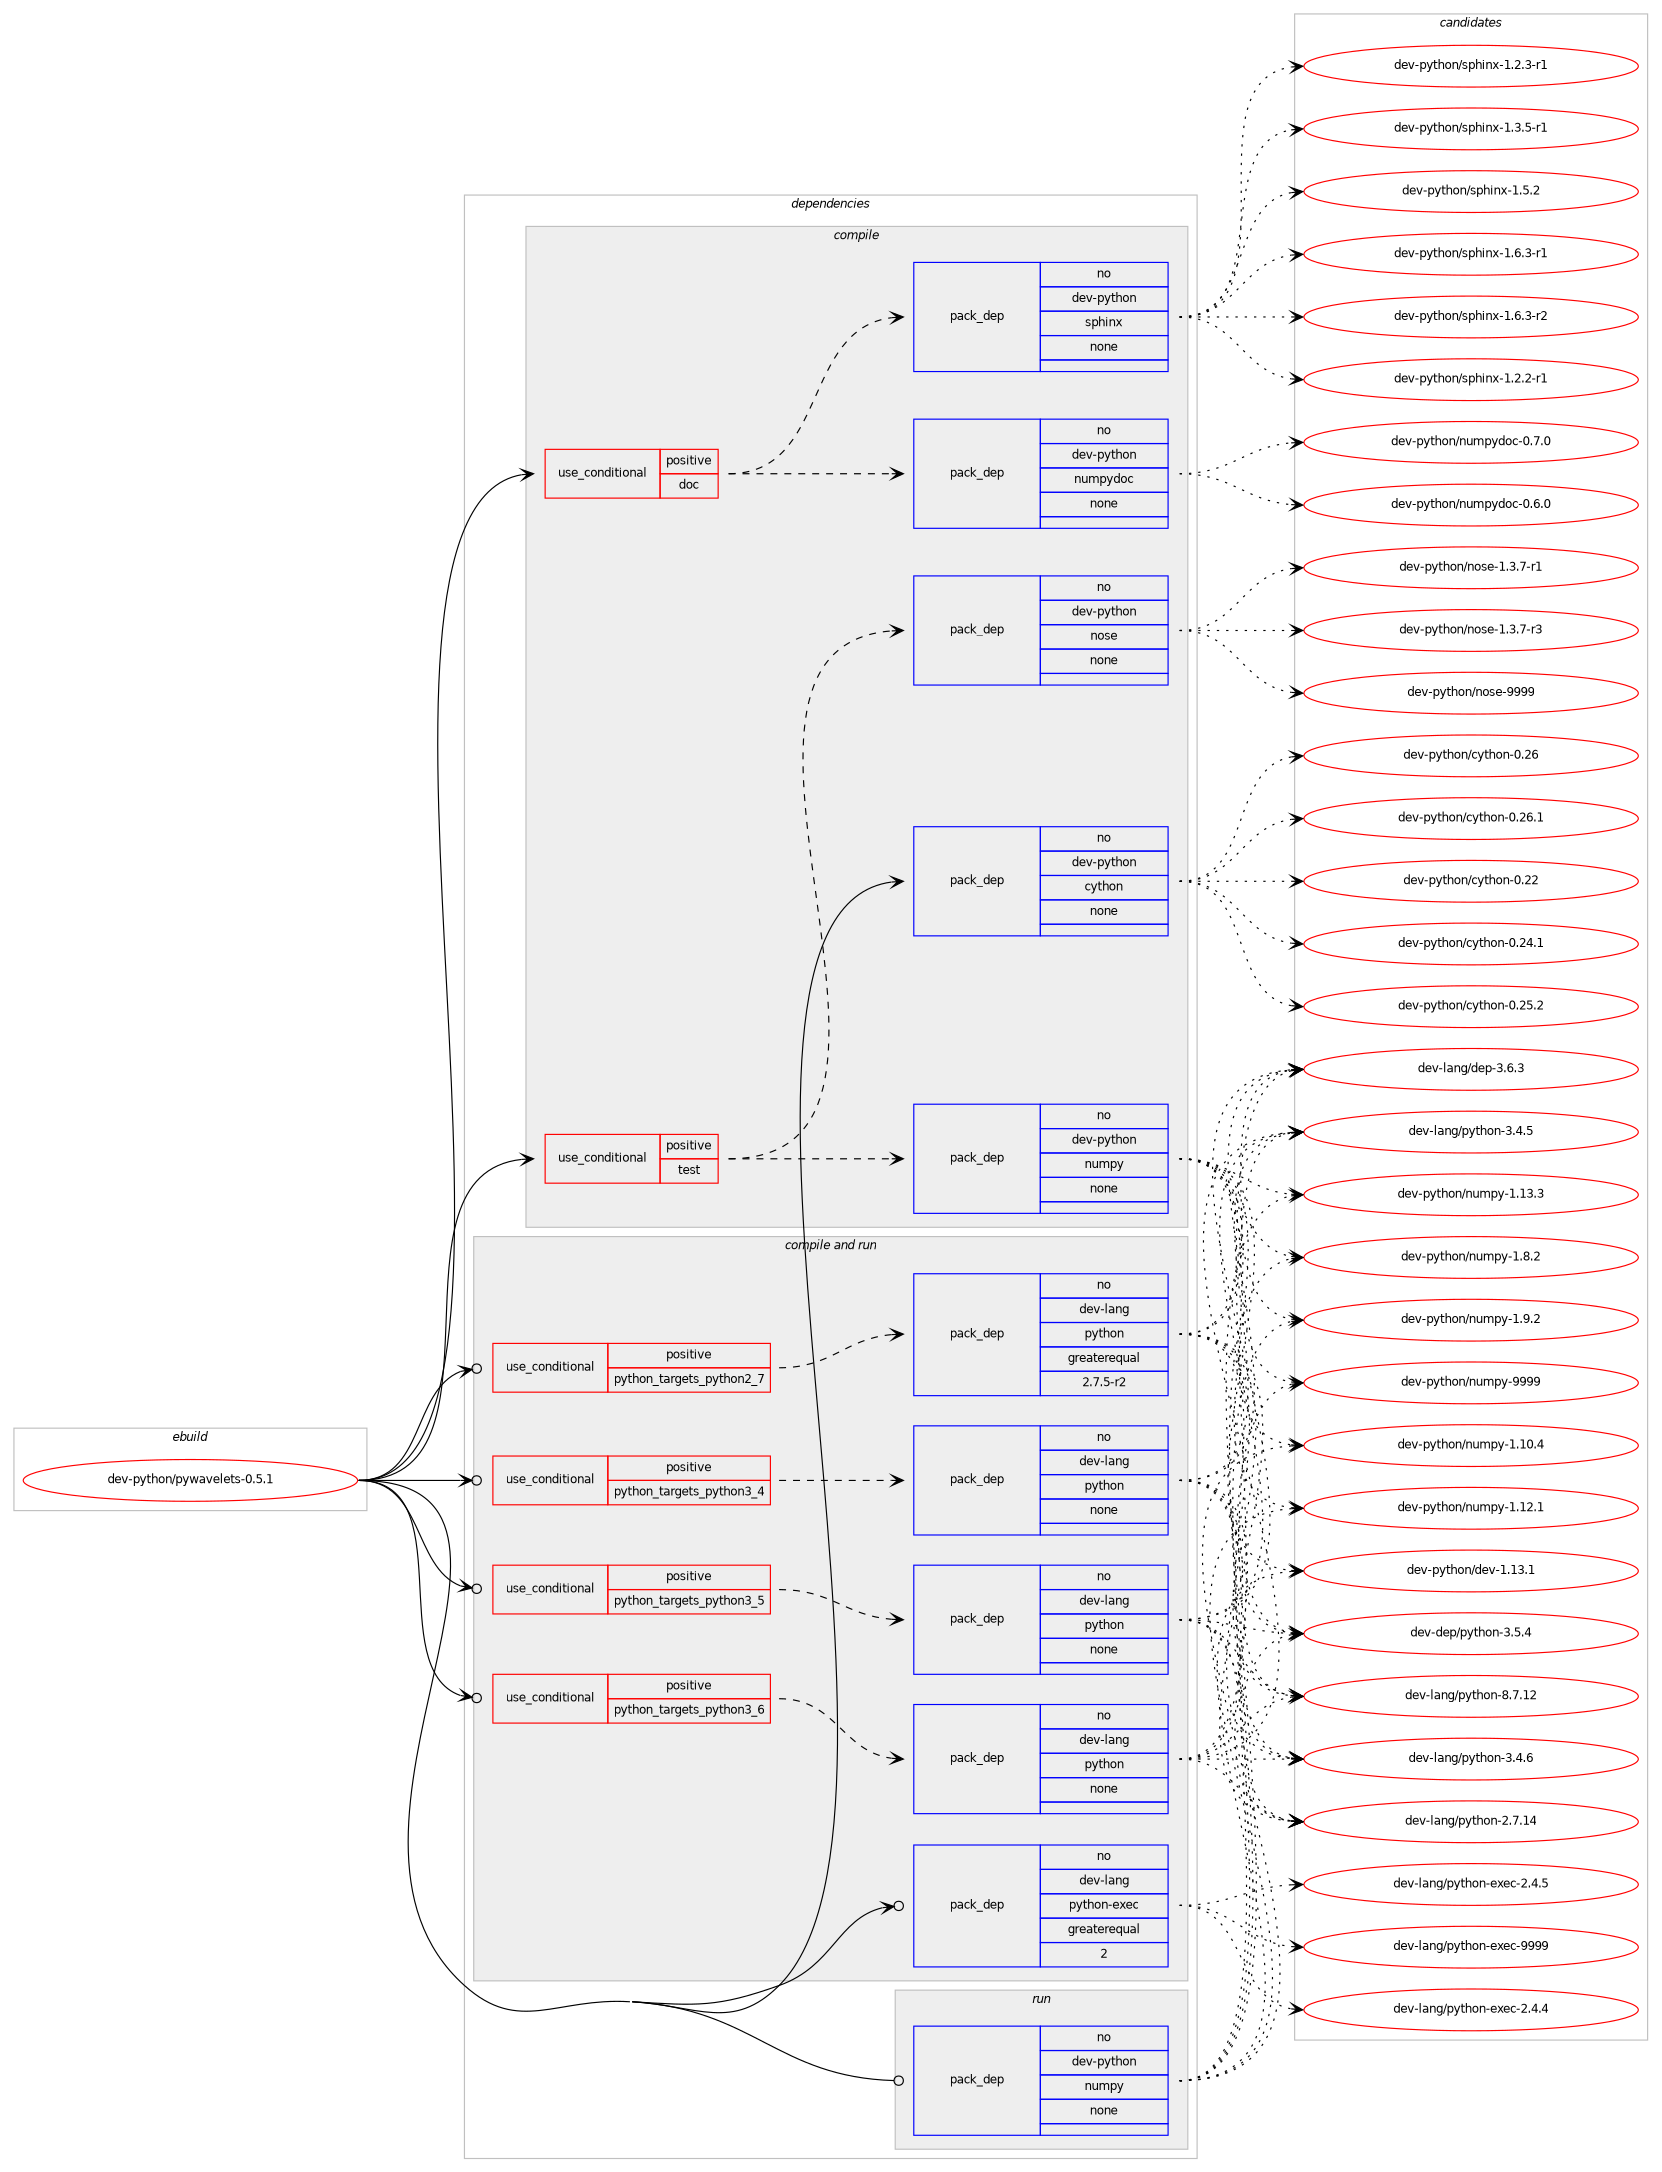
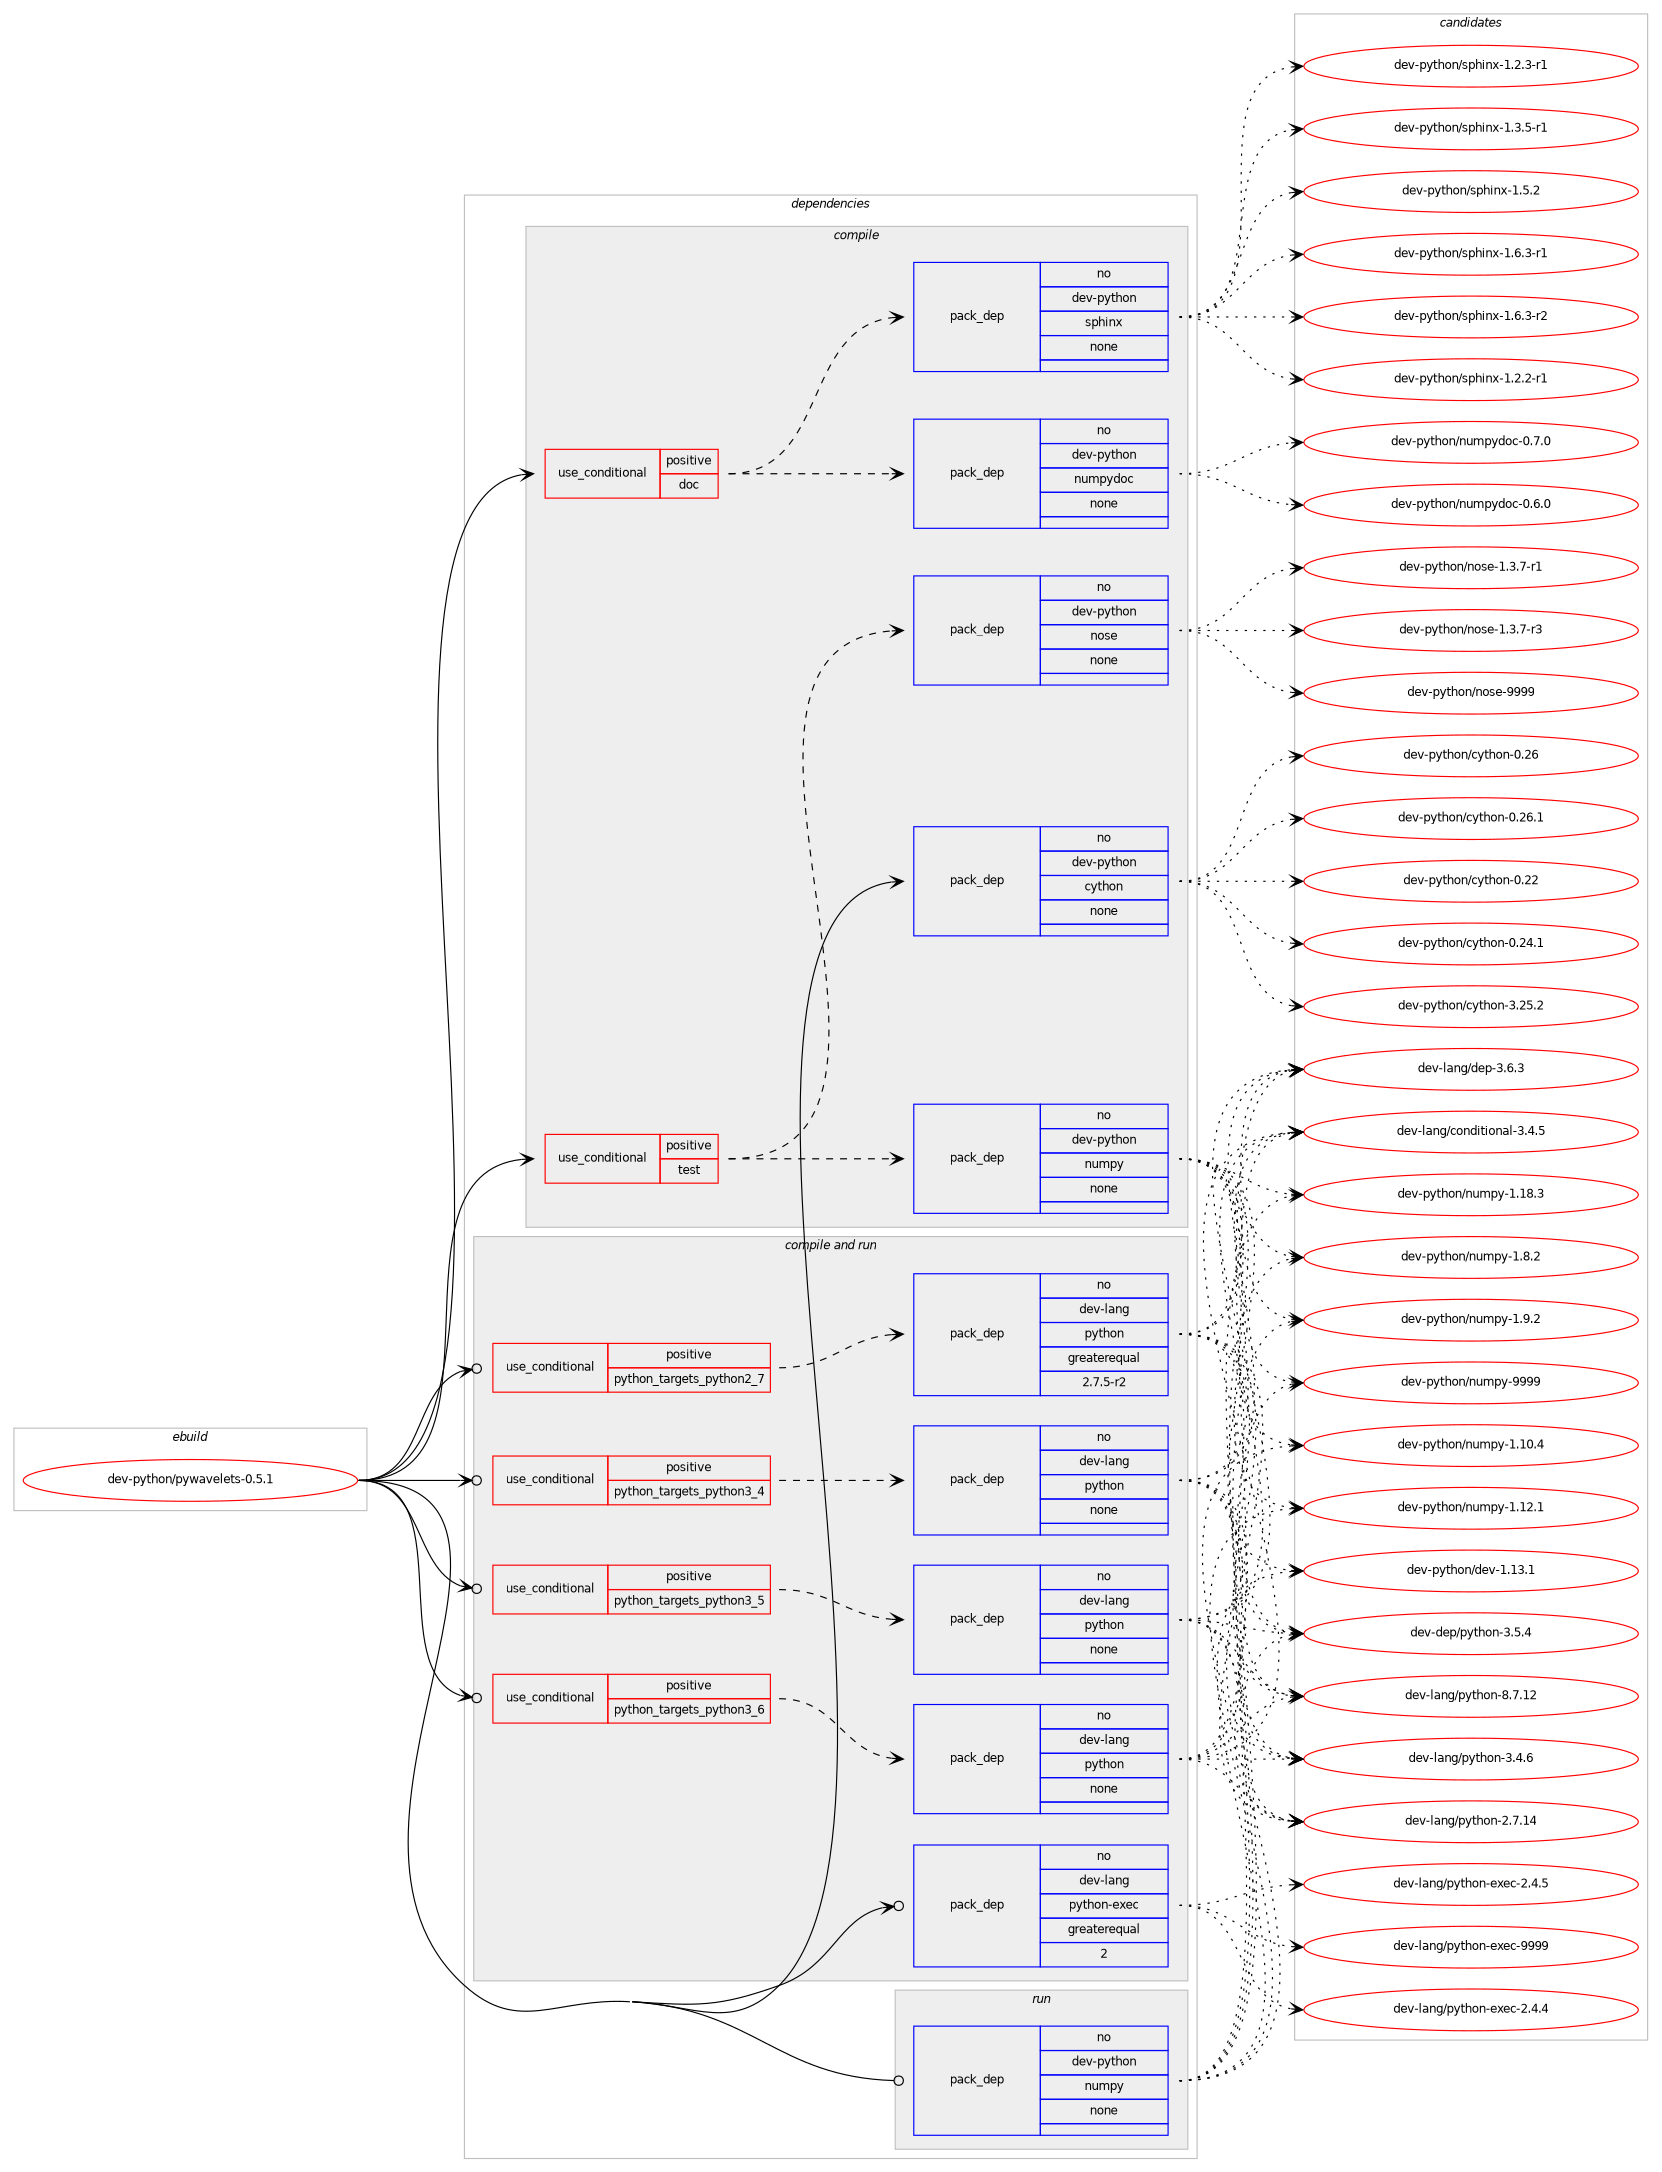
node "dev-python/cython-0.25.2": label "dev-python/cython-0.25.2" -> "dev-python/cython-3.25.2"
node "dev-lang/python-3.4.5": label "dev-lang/python-3.4.5" -> "dev-lang/conditional-3.4.5"
node "dev-python/numpy-1.13.3": label "dev-python/numpy-1.13.3" -> "dev-python/numpy-1.18.3"
